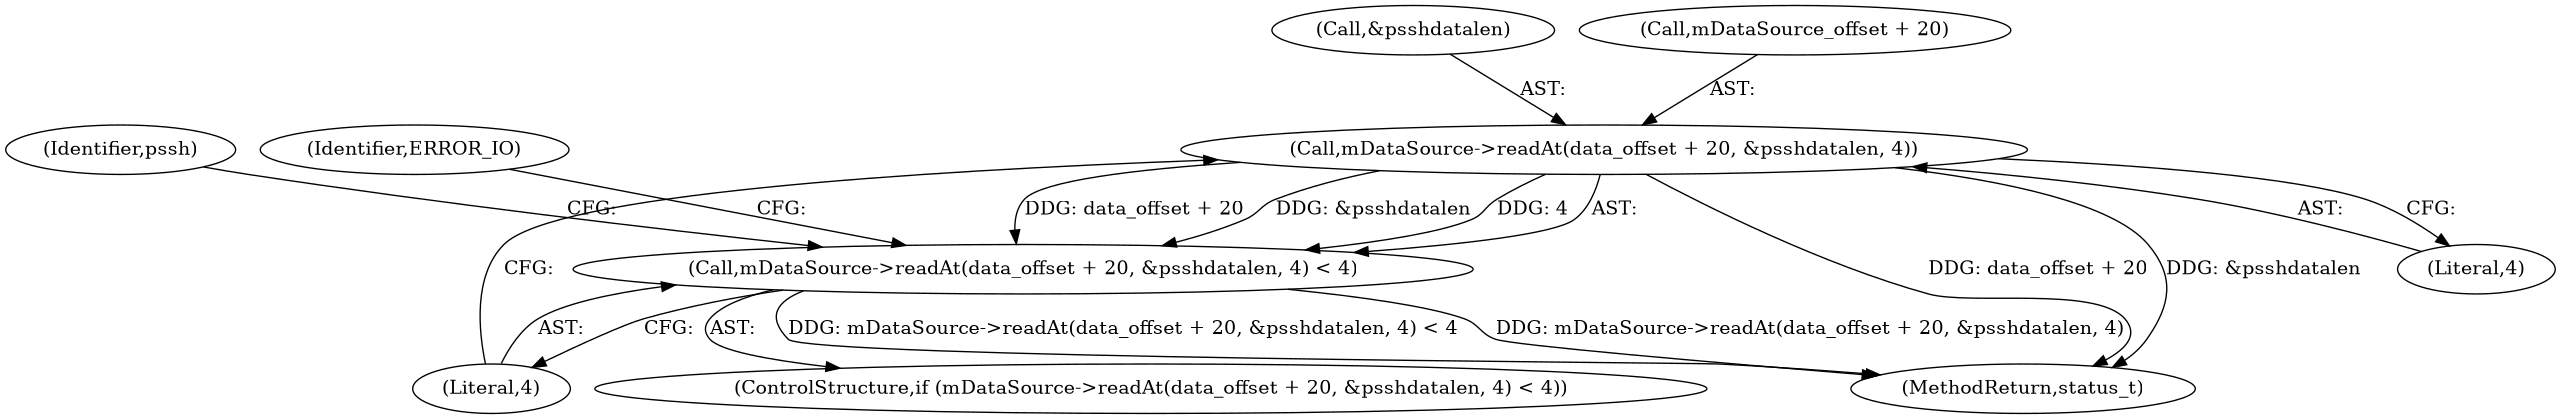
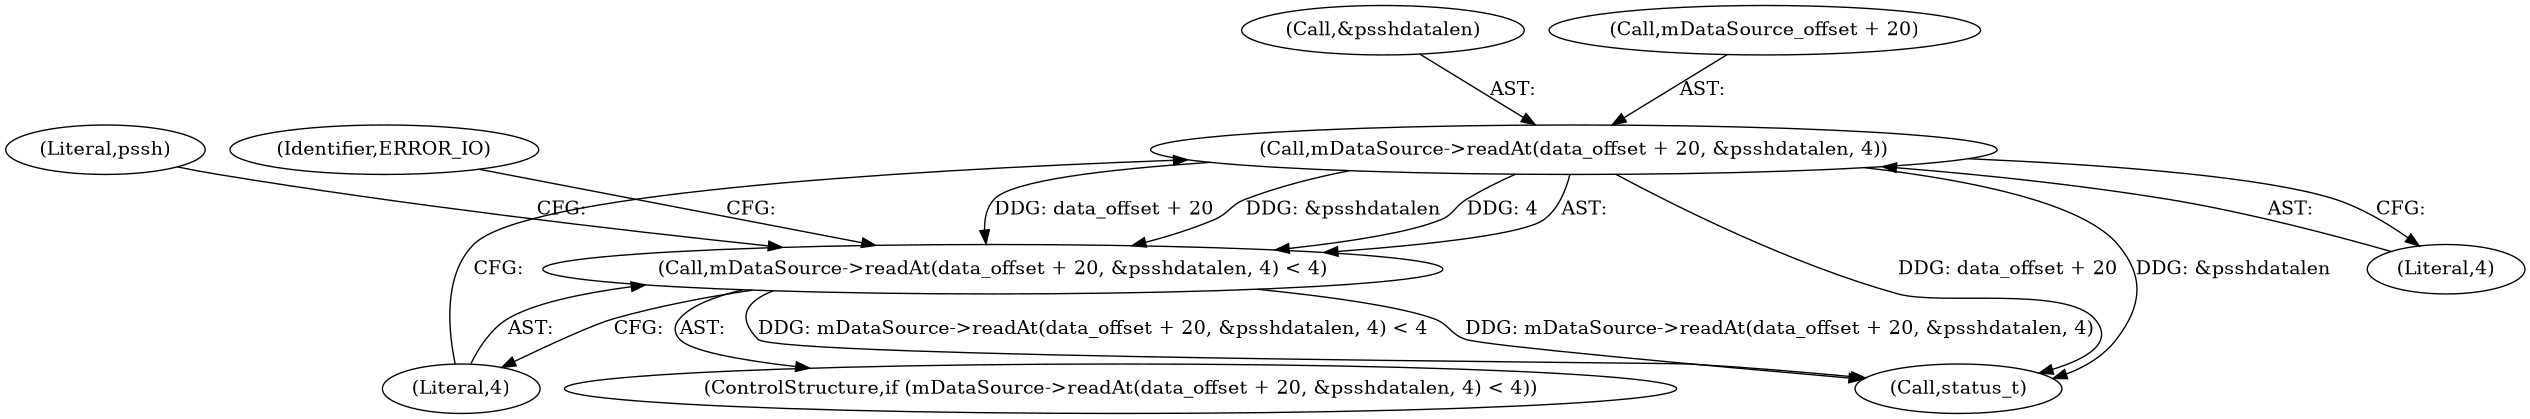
node "(Identifier,pssh)": label "(Identifier,pssh)" -> "(Literal,pssh)"
node "(MethodReturn,status_t)": label "(MethodReturn,status_t)" -> "(Call,status_t)"
